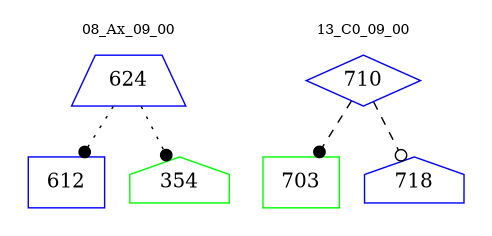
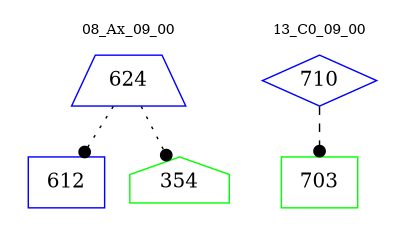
node "718": removed
